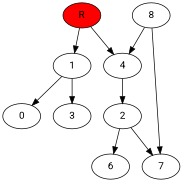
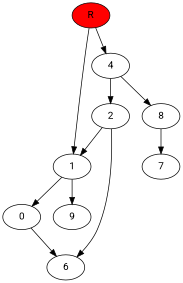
edge "8" -> "4": reversed
node "3": label "3" -> "9"
edge "2" -> "7": now "2" -> "1"
edge "0" -> "6": added
